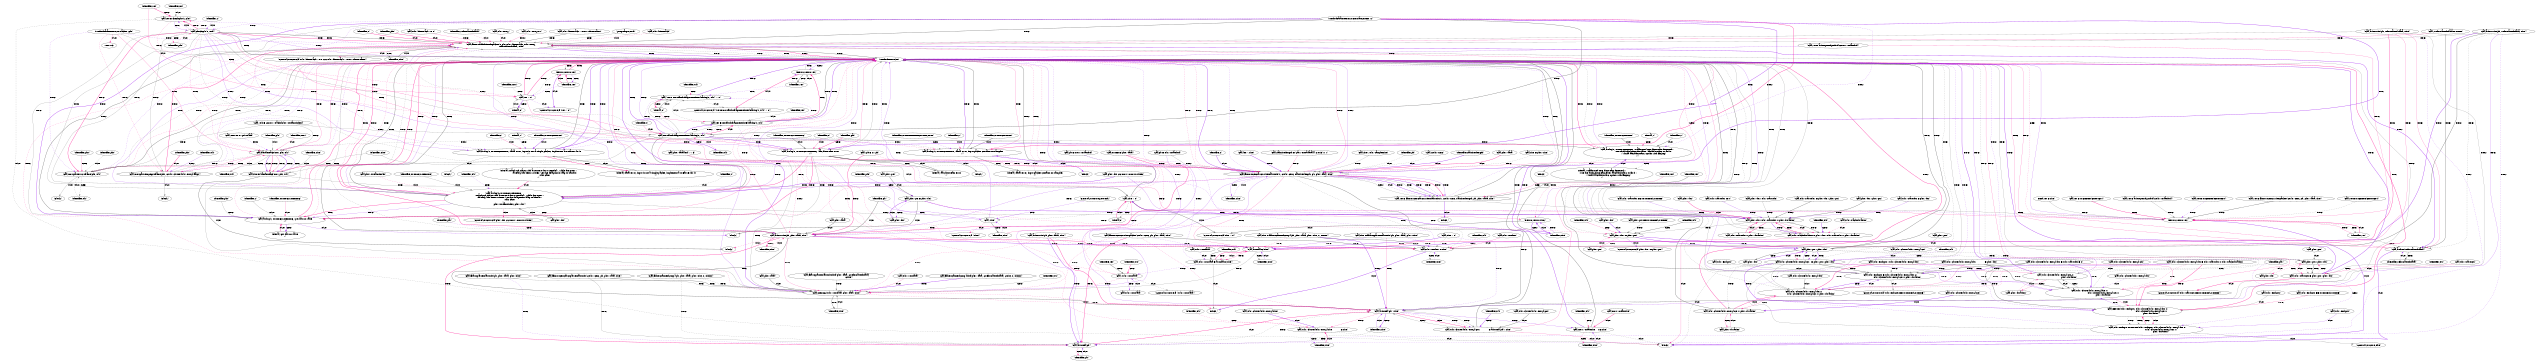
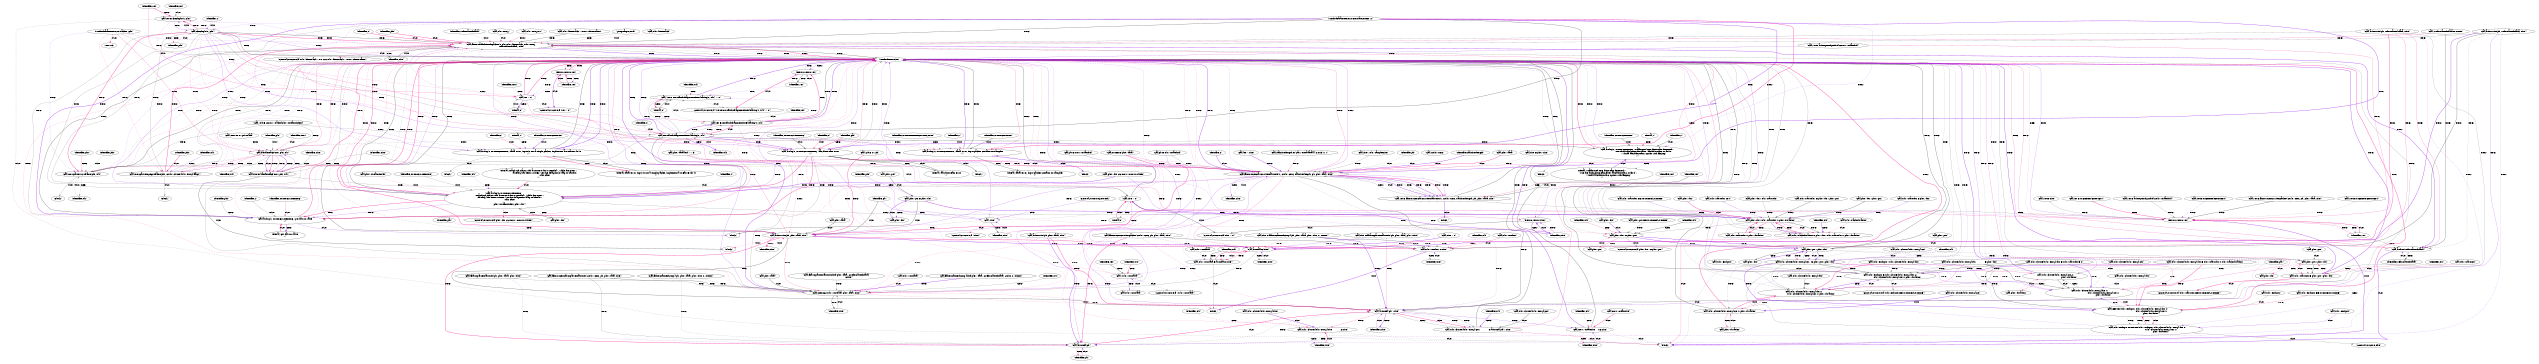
node "(Call,check_pkt(s, end))": label "(Call,check_pkt(s, end))" -> "(Call,check_pkt(s, pkt))"
node "(Call,trk->hint_track >= 0)": removed
edge "(Call,ret = check_pkt(s, pkt))" -> "(Call,ret < 0)": label "CFG: " -> "DDG: "
node "(PRId,ret = size)": label "(PRId,ret = size)" -> "(Call,ret = size)"
